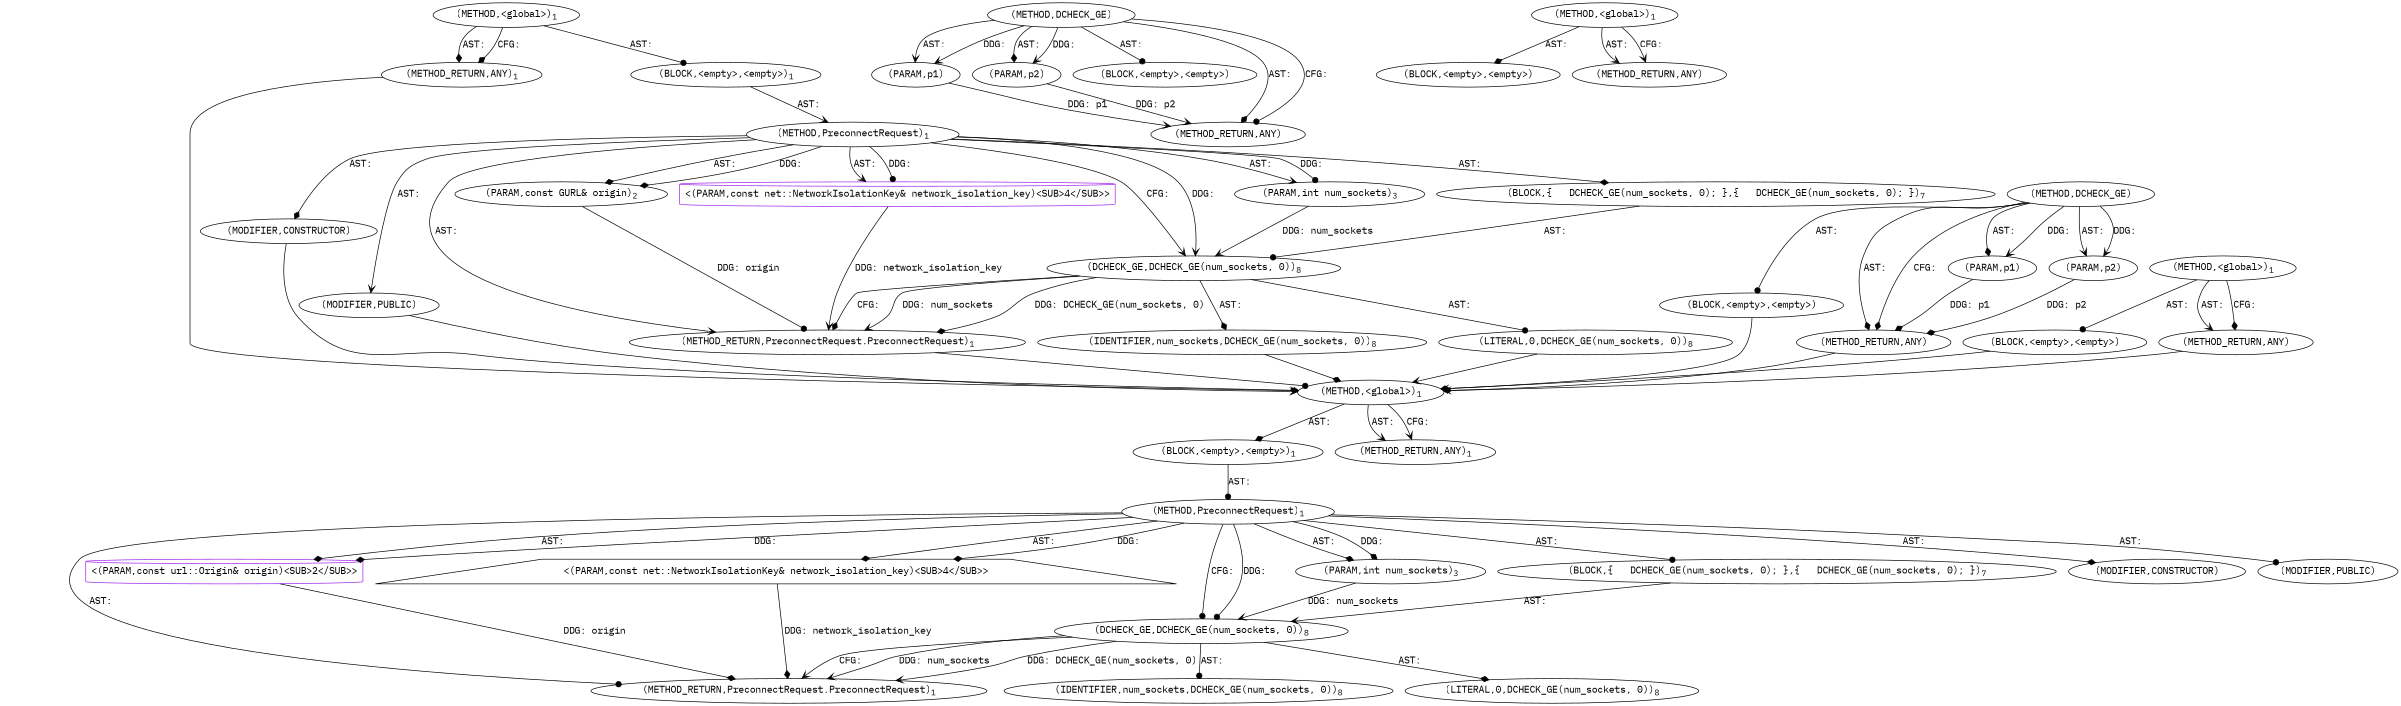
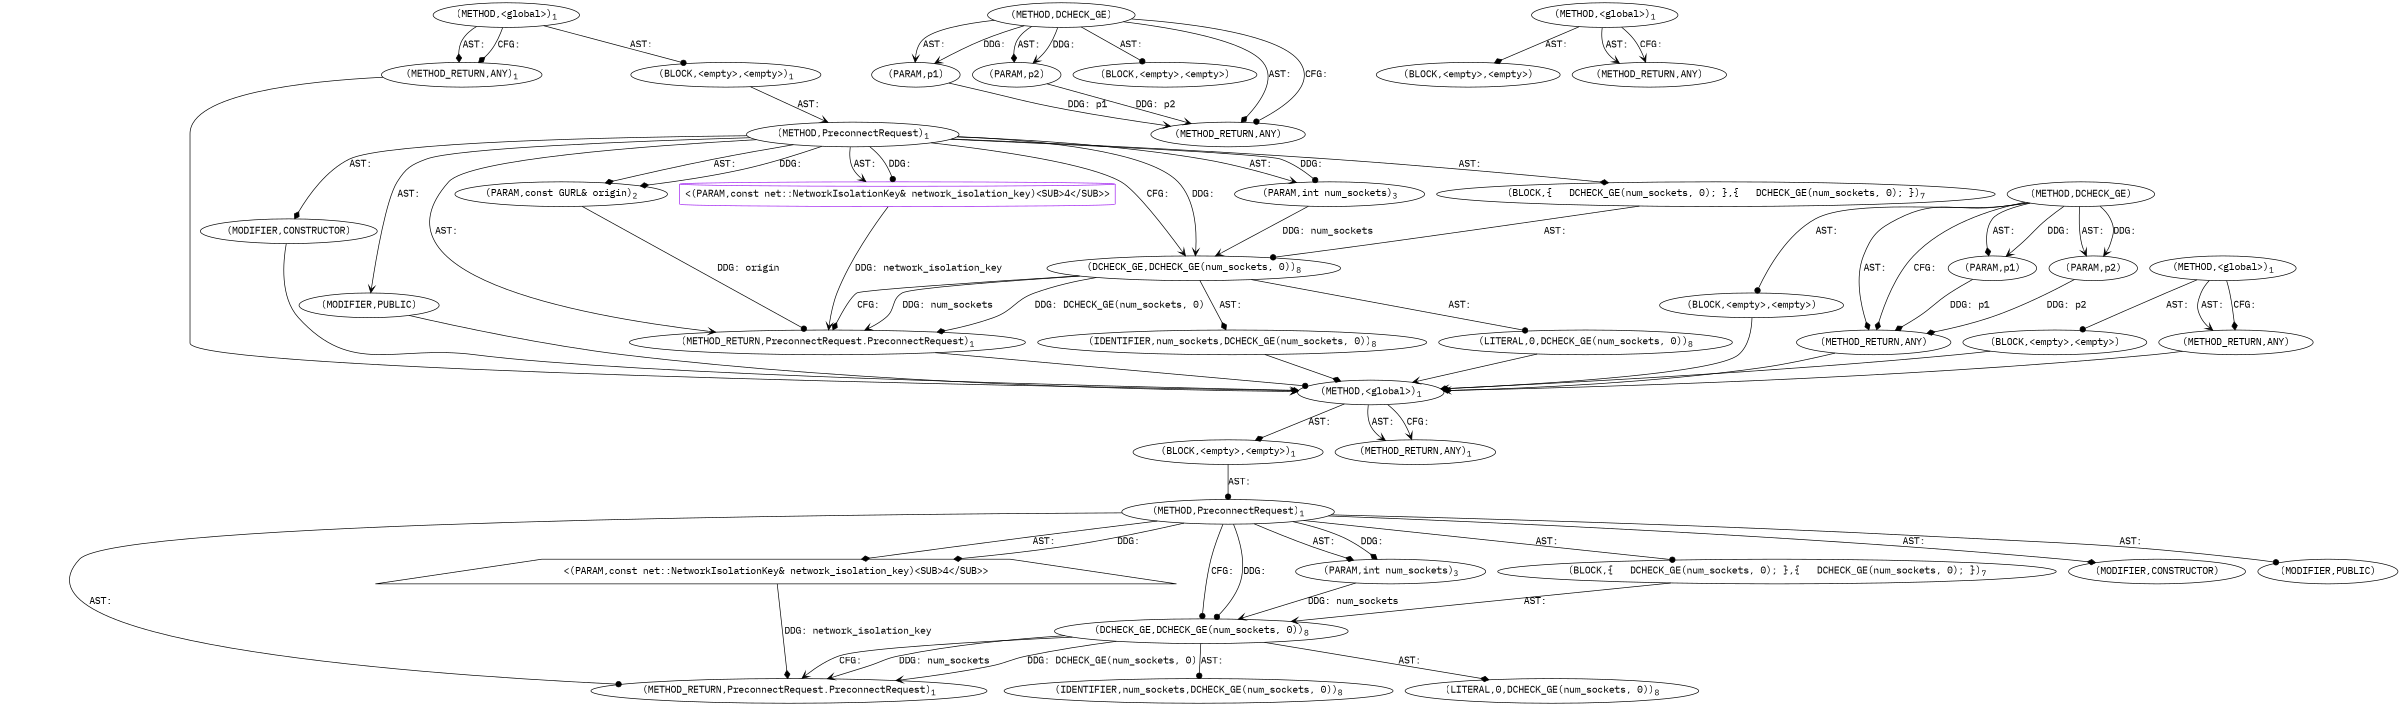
node "<(PARAM,const url::Origin& origin)<SUB>2</SUB>>": removed
